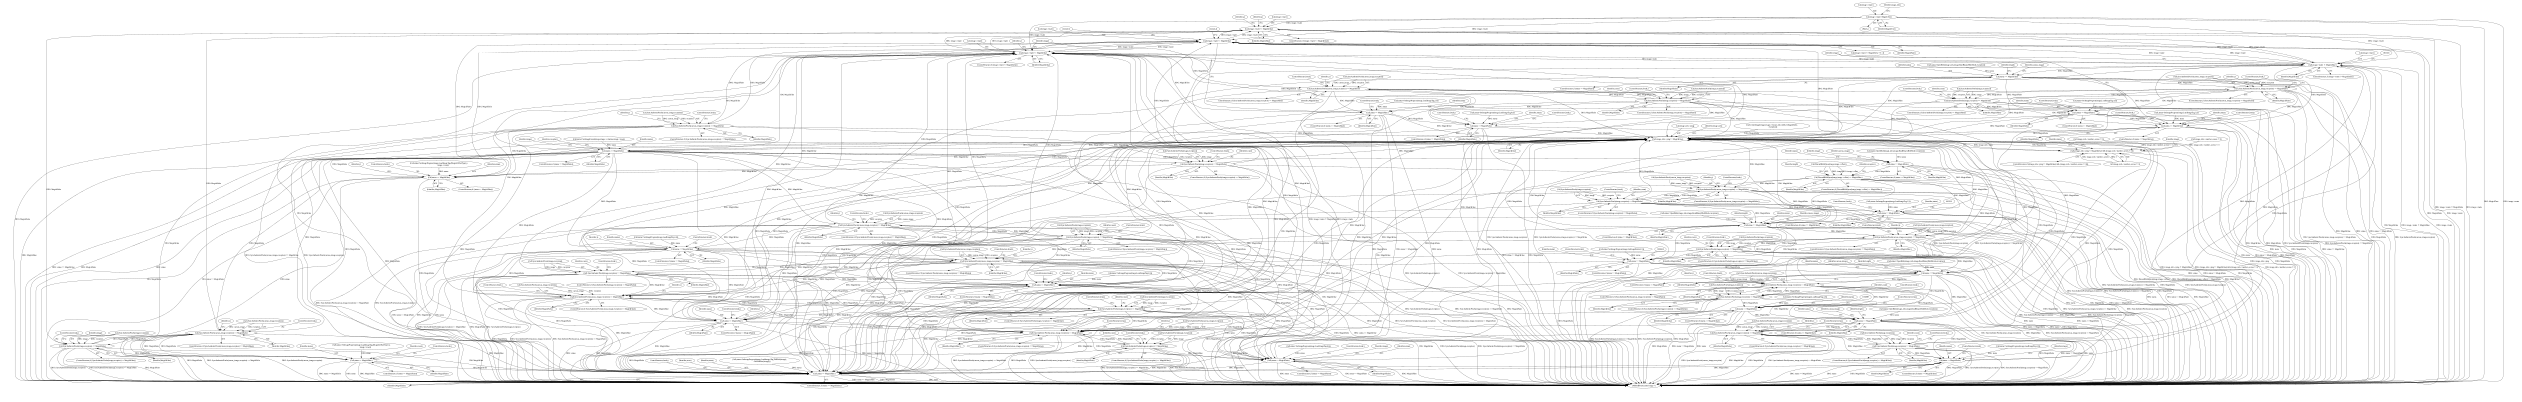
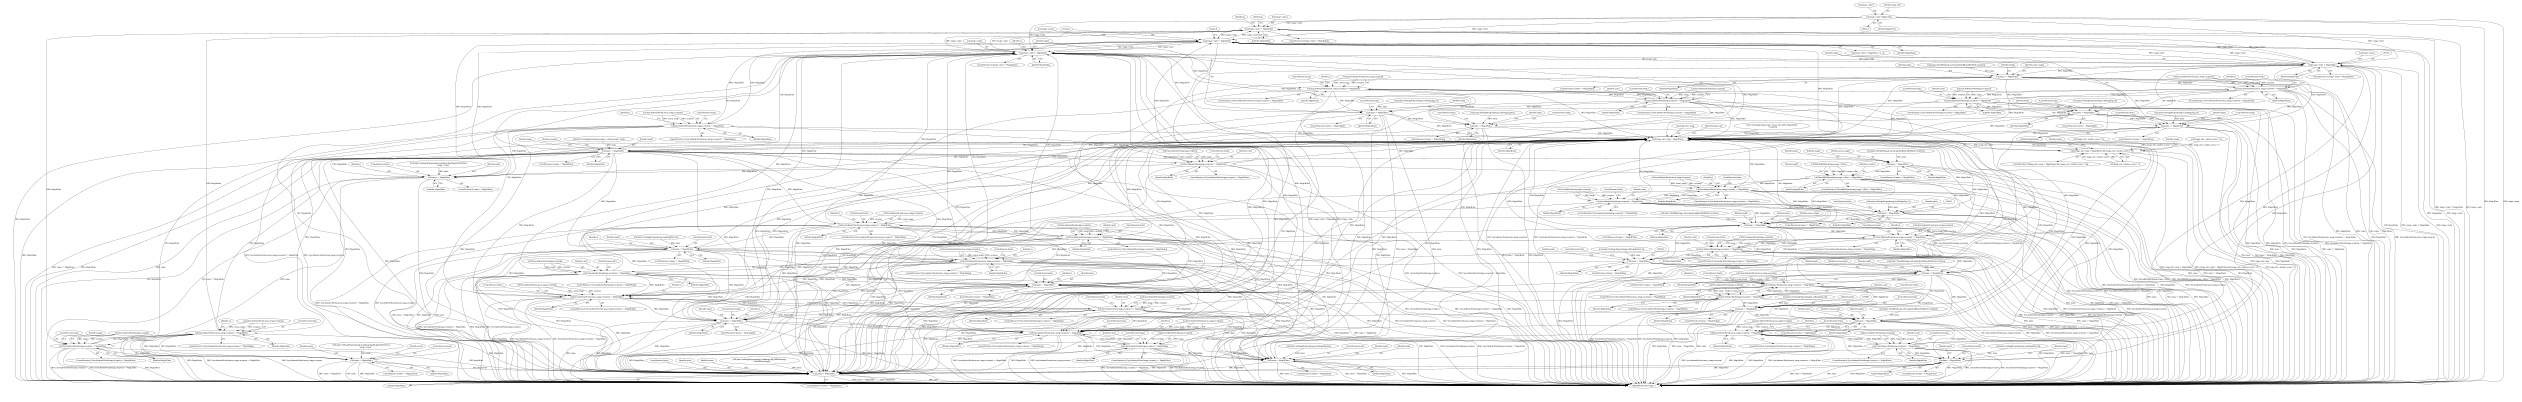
edge "(Call,image->matte=MagickTrue)" -> "(Identifier,MagickTrue)": removed, label "CFG:"
node "(Call,status=SetImageProgress(image,LoadImageTag,2,6))": removed
